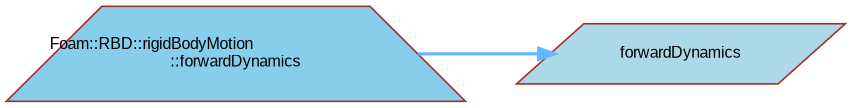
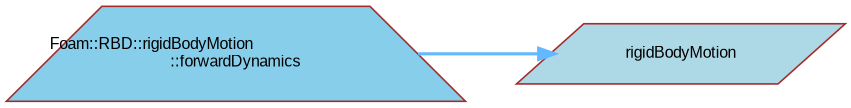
node "forwardDynamics": label "forwardDynamics" -> "rigidBodyMotion"
